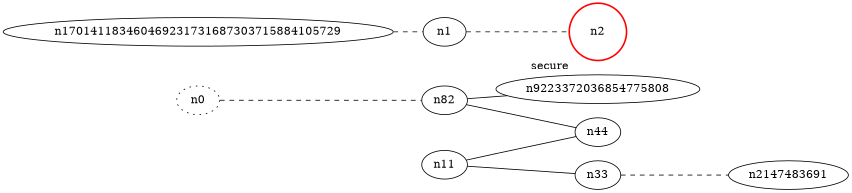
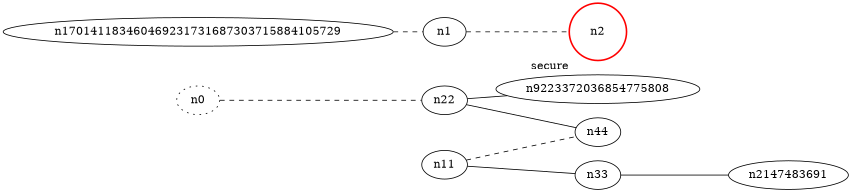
node "n82": label "n82" -> "n22"
edge "n44" -- "n11": style solid -> dashed
edge "n33" -- "n2147483691": style dashed -> solid
